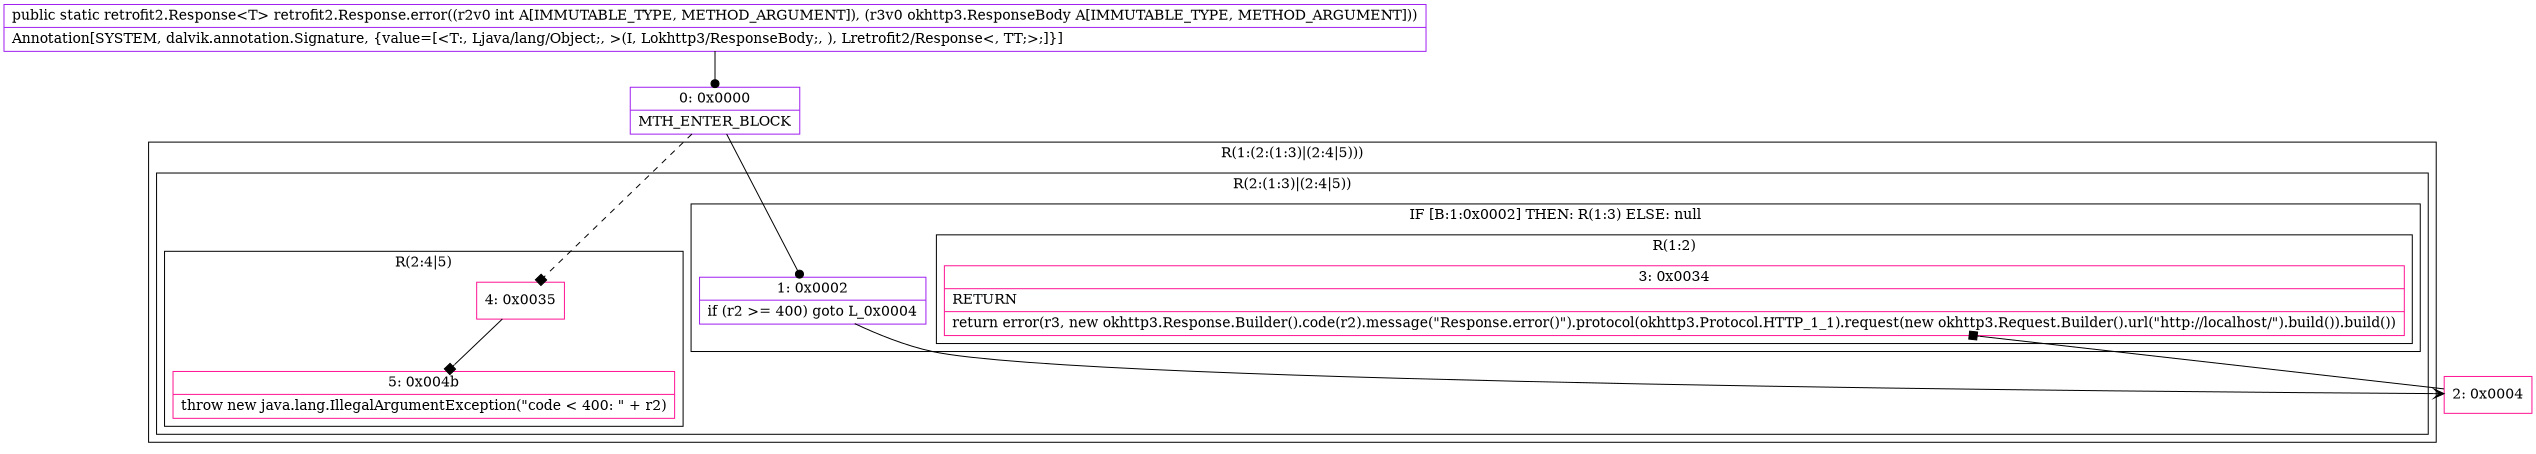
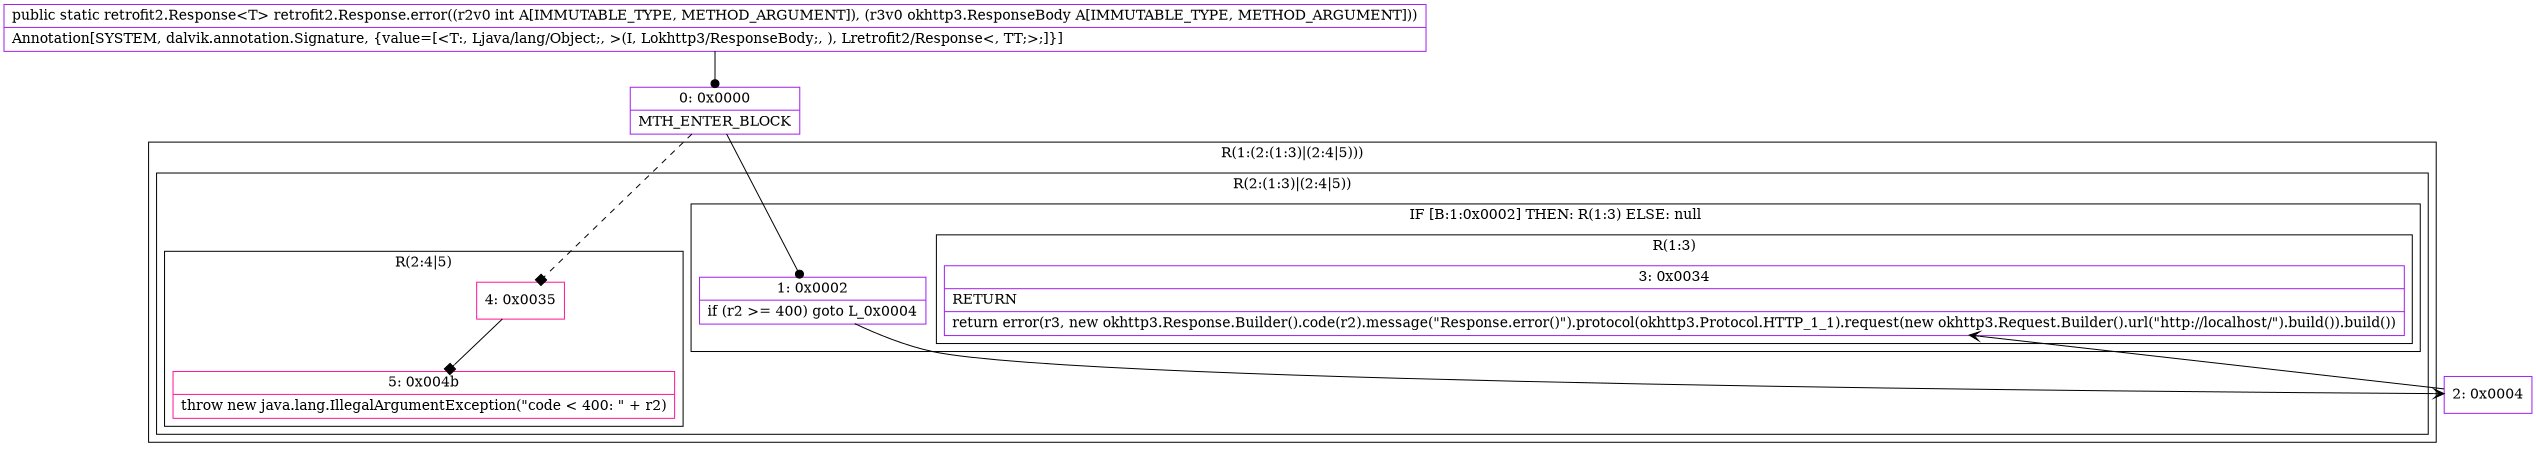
cluster "R(1:2)": label "R(1:2)" -> "R(1:3)"
node "3: 0x0034": color deeppink -> purple
edge "2: 0x0004" -> "3: 0x0034": arrowhead box -> vee
node "2: 0x0004": color deeppink -> purple
